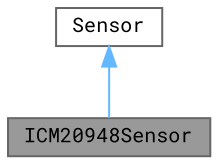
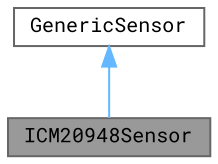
node "Sensor": label "Sensor" -> "GenericSensor"
